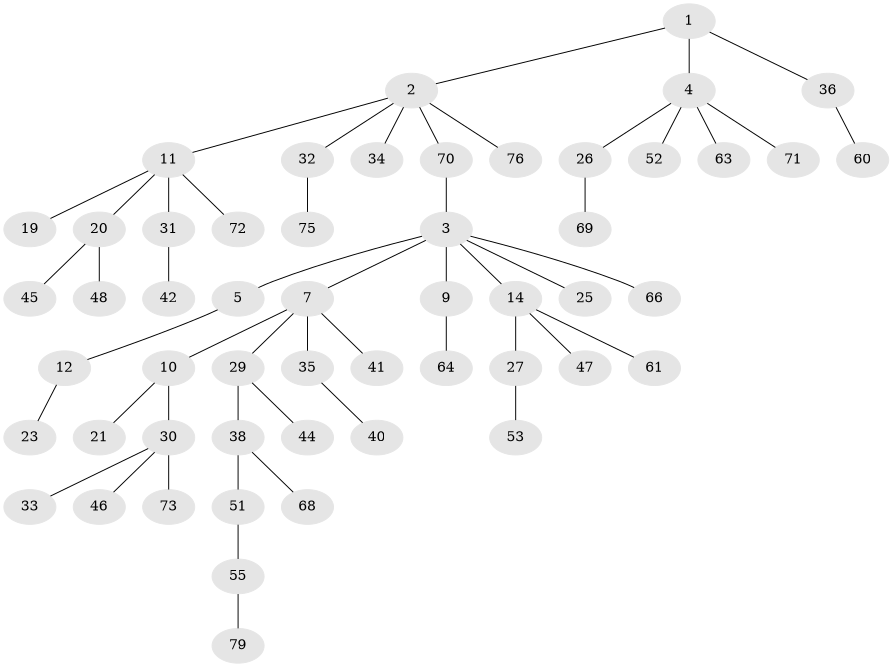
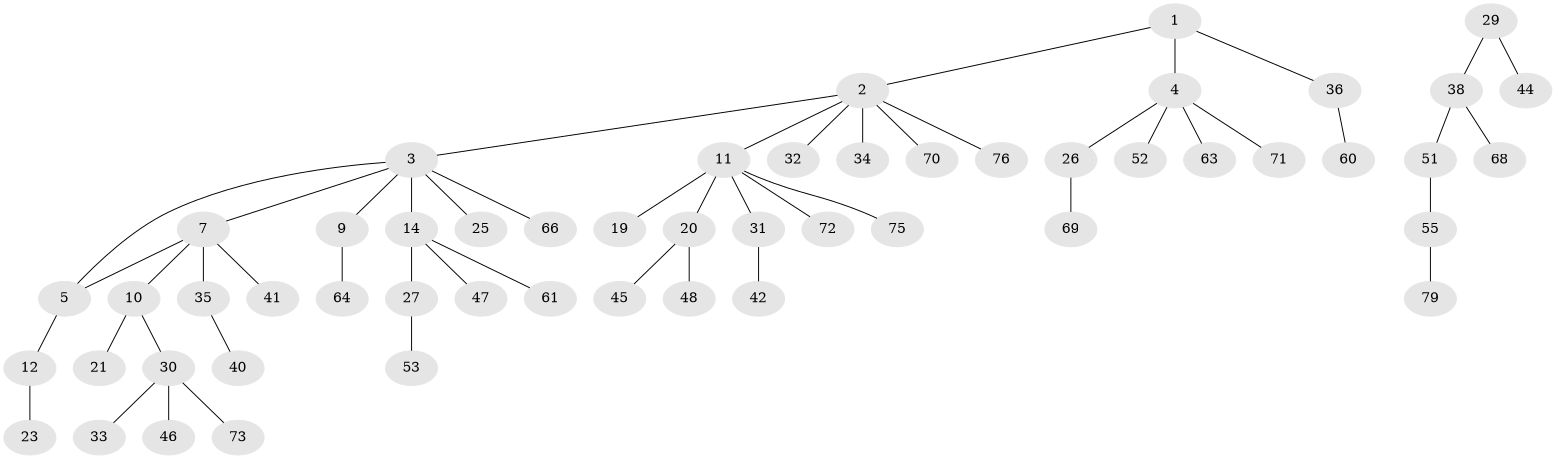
edge "32" -- "75": now "11" -- "75"
edge "70" -- "3": now "2" -- "3"
edge "7" -- "29": now "7" -- "5"
